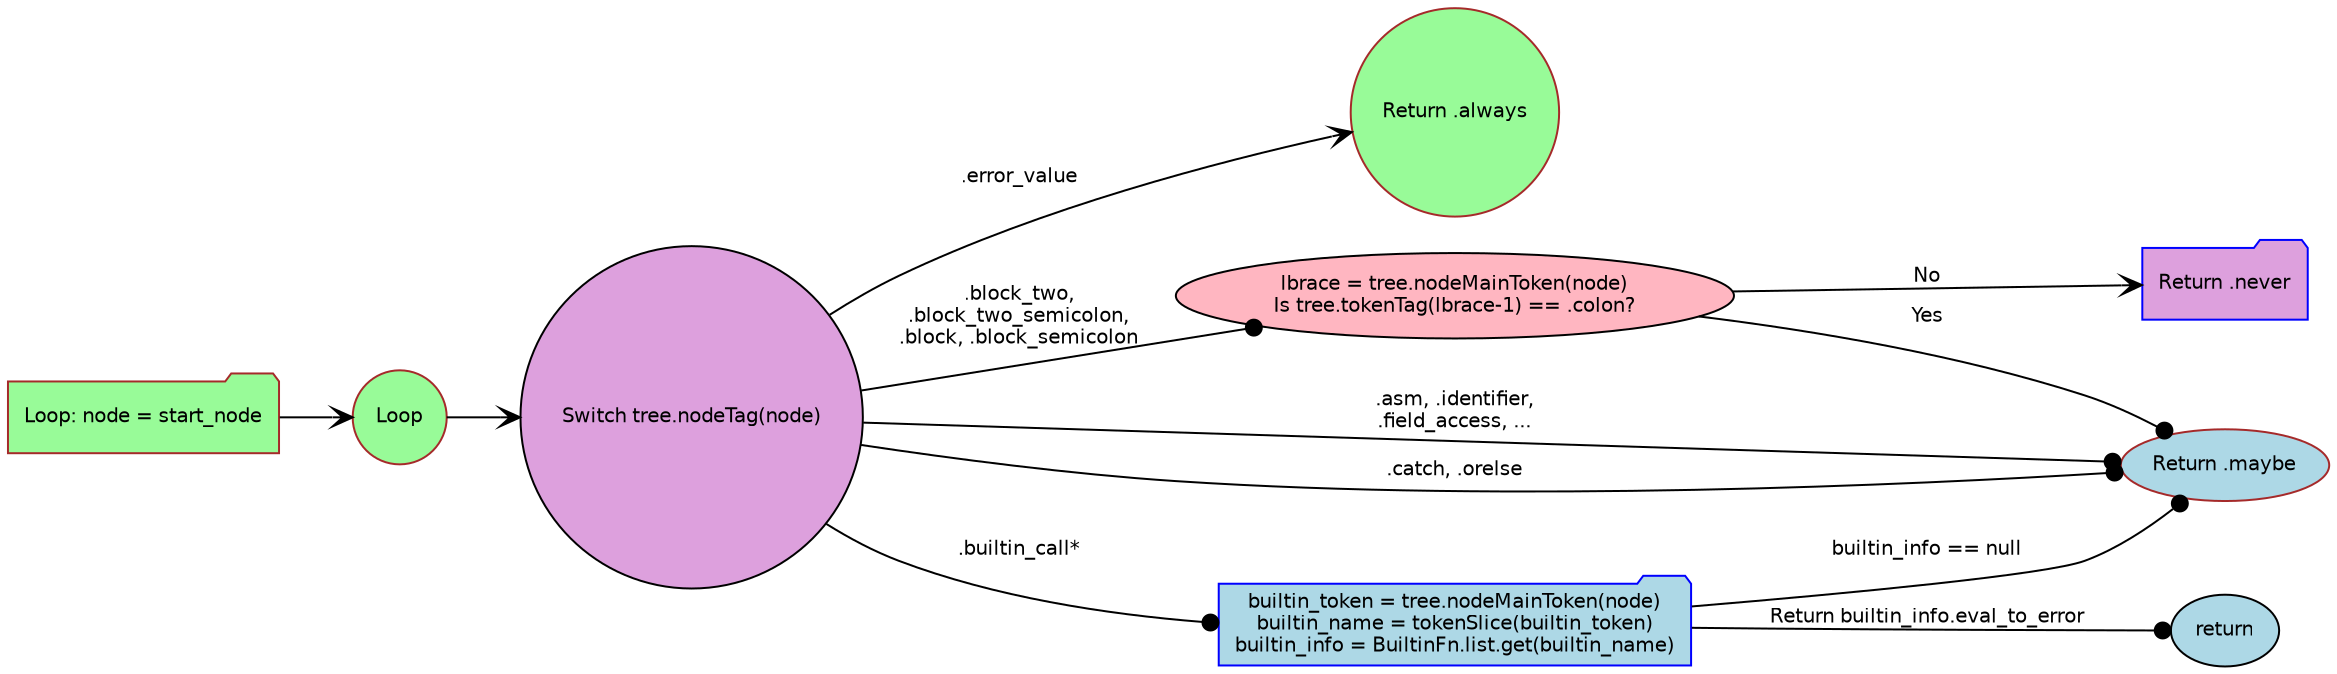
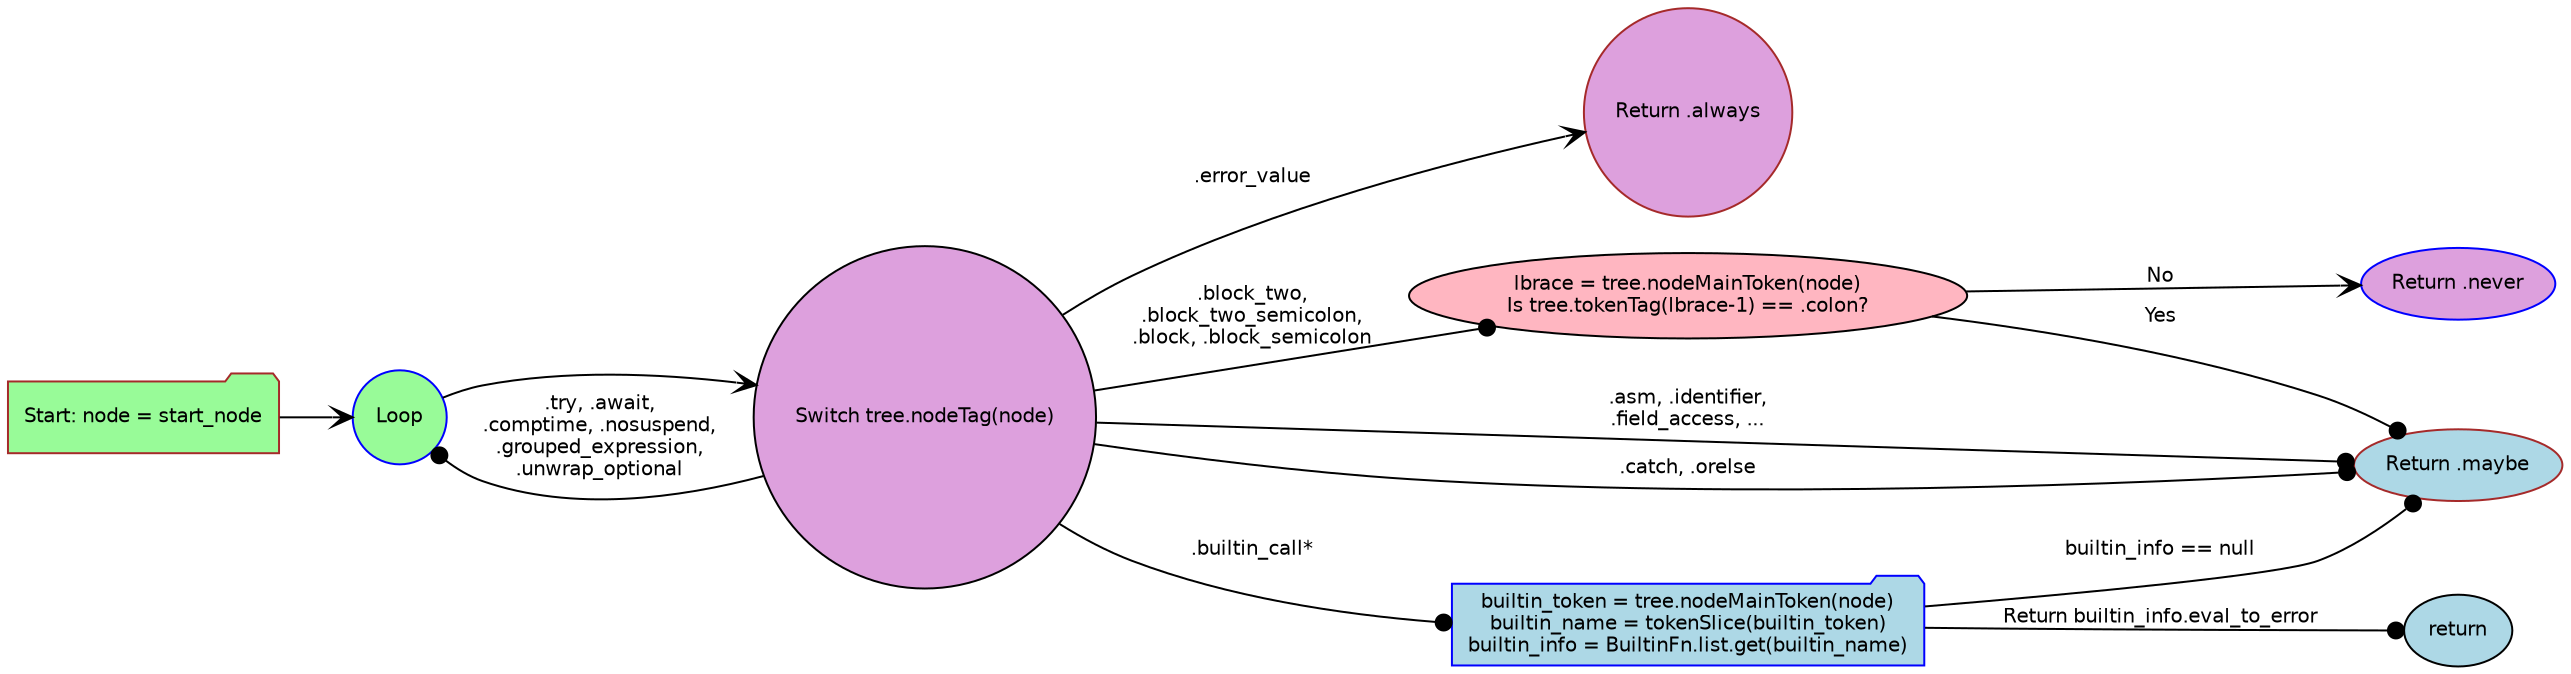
node "Return .always": fillcolor palegreen -> plum
node "Return .never": shape folder -> ellipse
node "Loop: node = start_node": label "Loop: node = start_node" -> "Start: node = start_node"
node "Loop": color brown -> blue
edge "Switch tree.nodeTag(node)" -> "Loop": added, label ".try, .await, .comptime, .nosuspend, .grouped_expression, .unwrap_optional"
